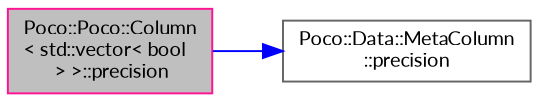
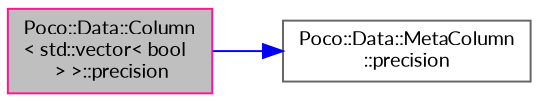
node "Poco::Poco::Column < std::vector< bool > >::precision": label "Poco::Poco::Column < std::vector< bool > >::precision" -> "Poco::Data::Column < std::vector< bool > >::precision"
